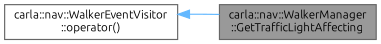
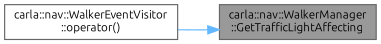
edge "carla::nav::WalkerManager ::GetTrafficLightAffecting" -> "carla::nav::WalkerEventVisitor ::operator()": reversed
